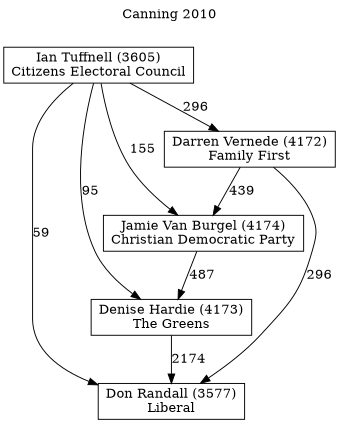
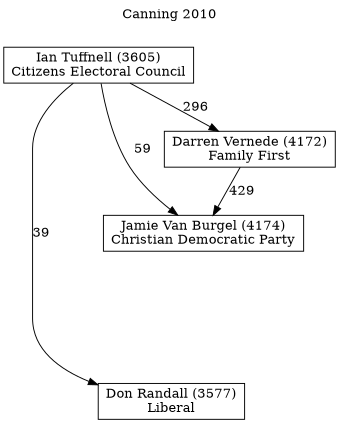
edge "Ian Tuffnell (3605) Citizens Electoral Council" -> "Jamie Van Burgel (4174) Christian Democratic Party": label "155" -> "59"
edge "Darren Vernede (4172) Family First" -> "Jamie Van Burgel (4174) Christian Democratic Party": label "439" -> "429"
edge "Ian Tuffnell (3605) Citizens Electoral Council" -> "Don Randall (3577) Liberal": label "59" -> "39"
edge "Darren Vernede (4172) Family First" -> "Don Randall (3577) Liberal": removed, label "296"
node "Denise Hardie (4173) The Greens": removed
